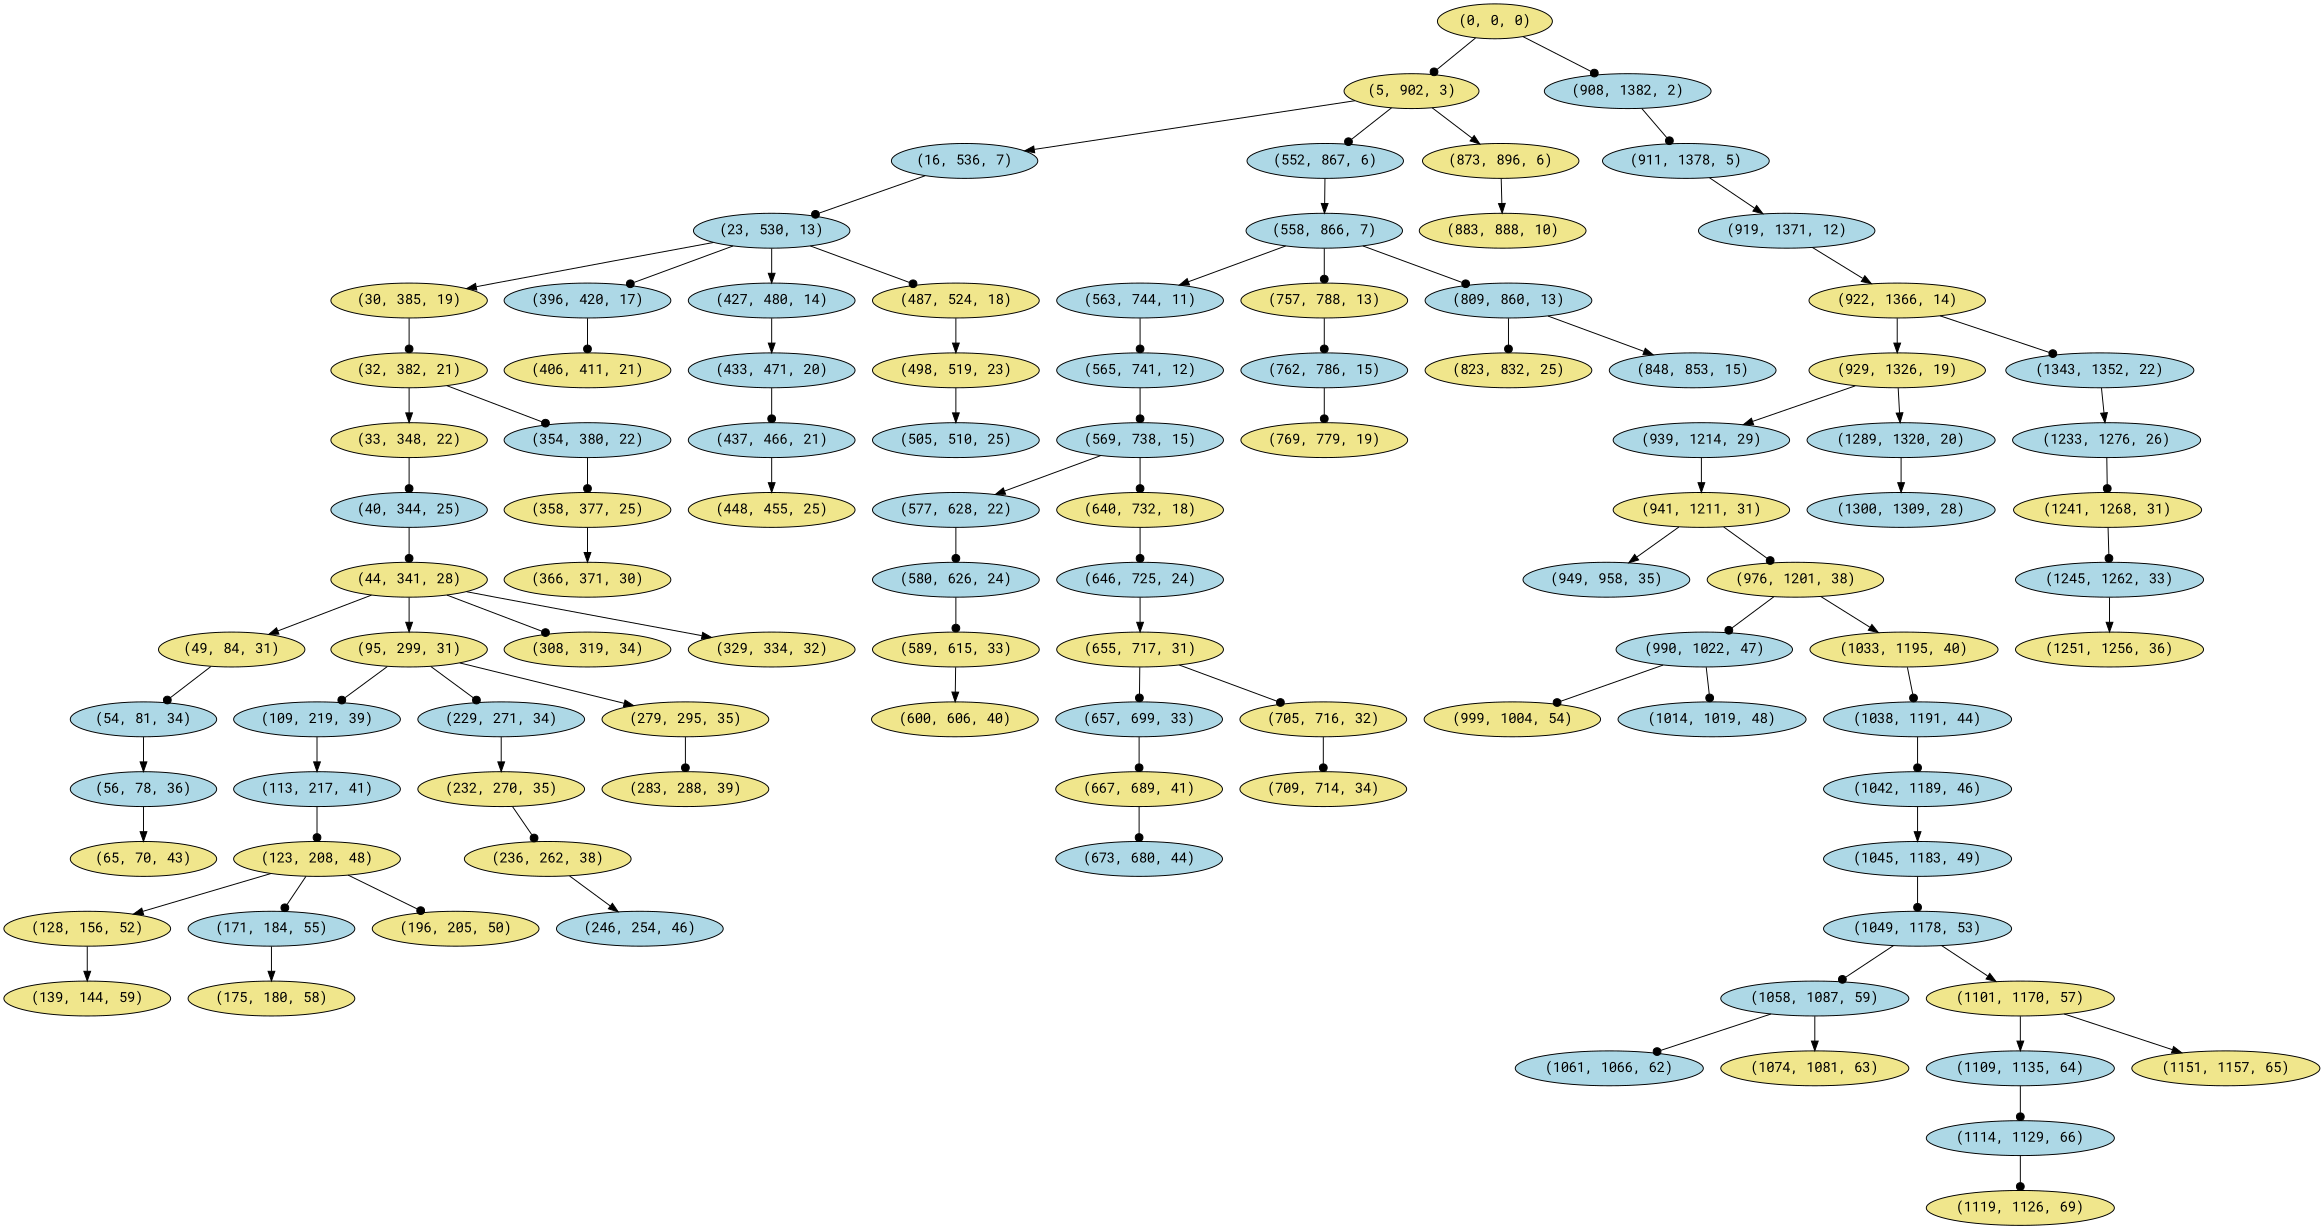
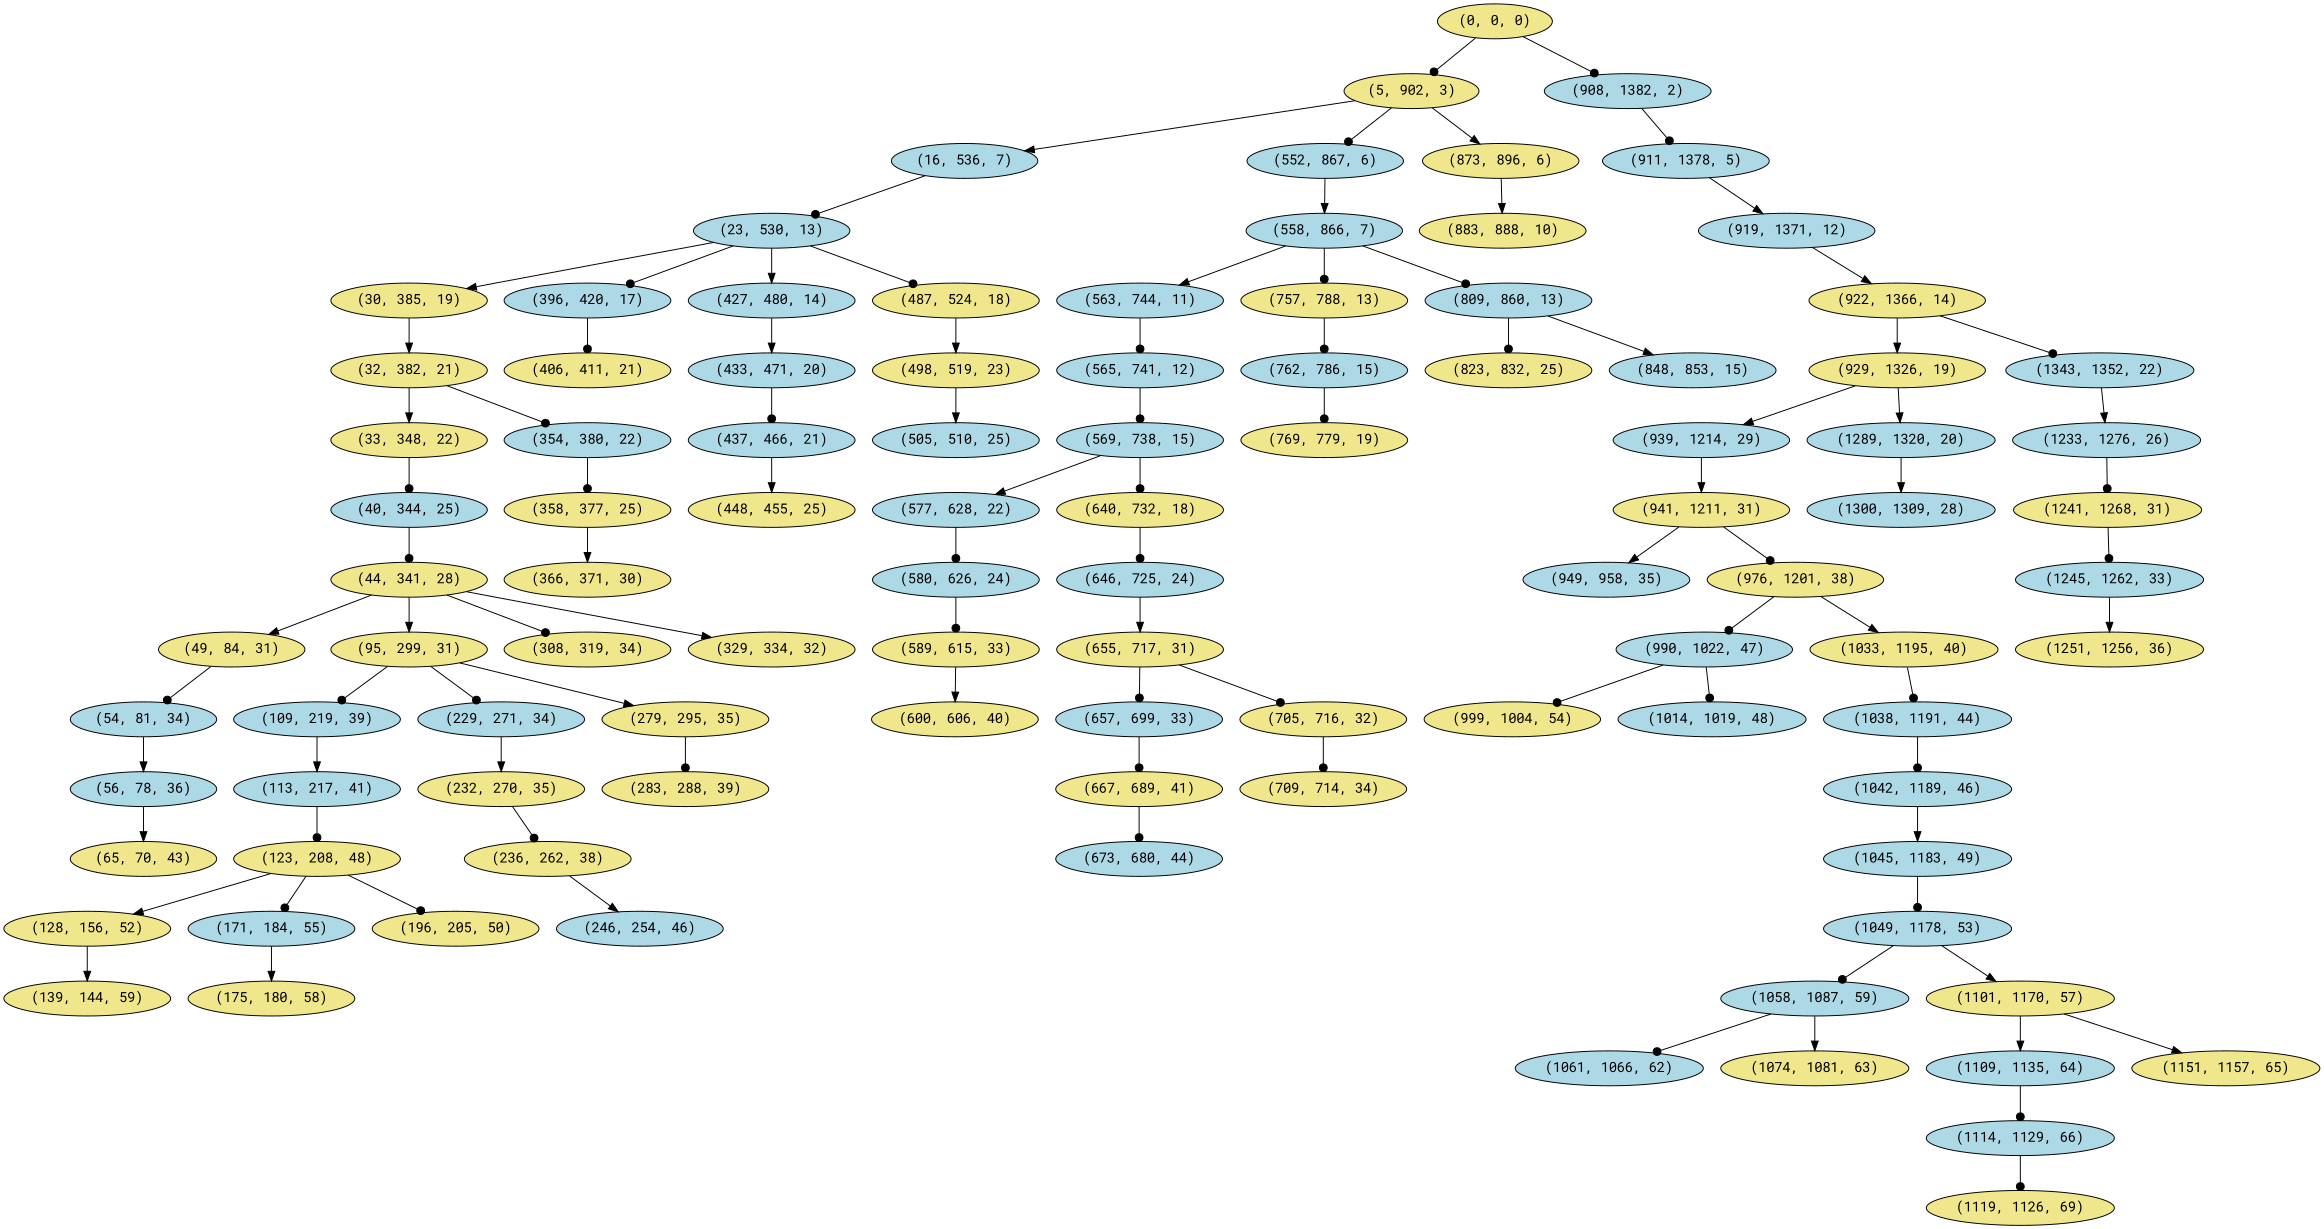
edge "(30, 385, 19)" -> "(32, 382, 21)": arrowhead dot -> normal
